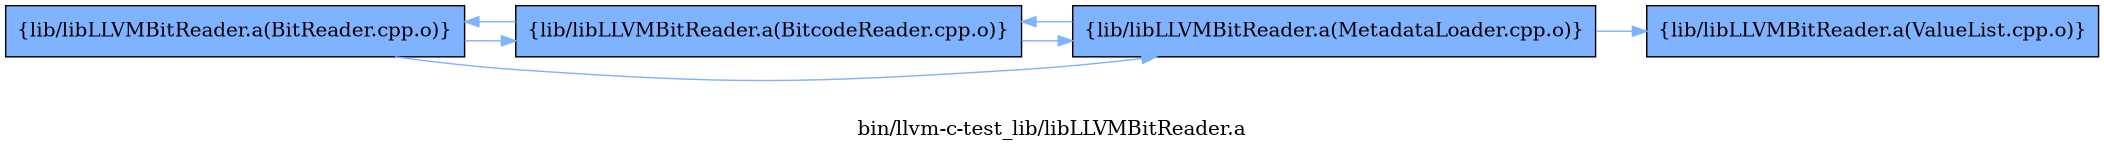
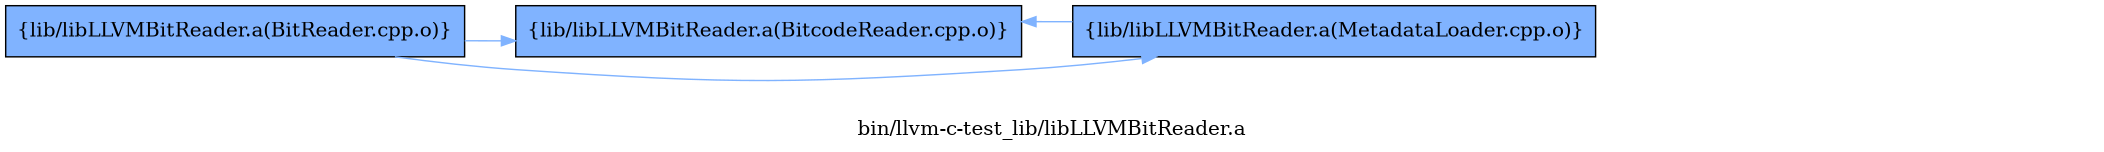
edge "{lib/libLLVMBitReader.a(BitcodeReader.cpp.o)}" -> "{lib/libLLVMBitReader.a(BitReader.cpp.o)}": removed
node "{lib/libLLVMBitReader.a(ValueList.cpp.o)}": removed
edge "{lib/libLLVMBitReader.a(BitcodeReader.cpp.o)}" -> "{lib/libLLVMBitReader.a(MetadataLoader.cpp.o)}": removed
